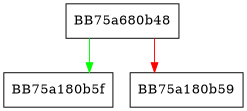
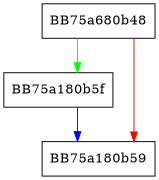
edge "BB75a180b5f" -> "BB75a180b59": added
